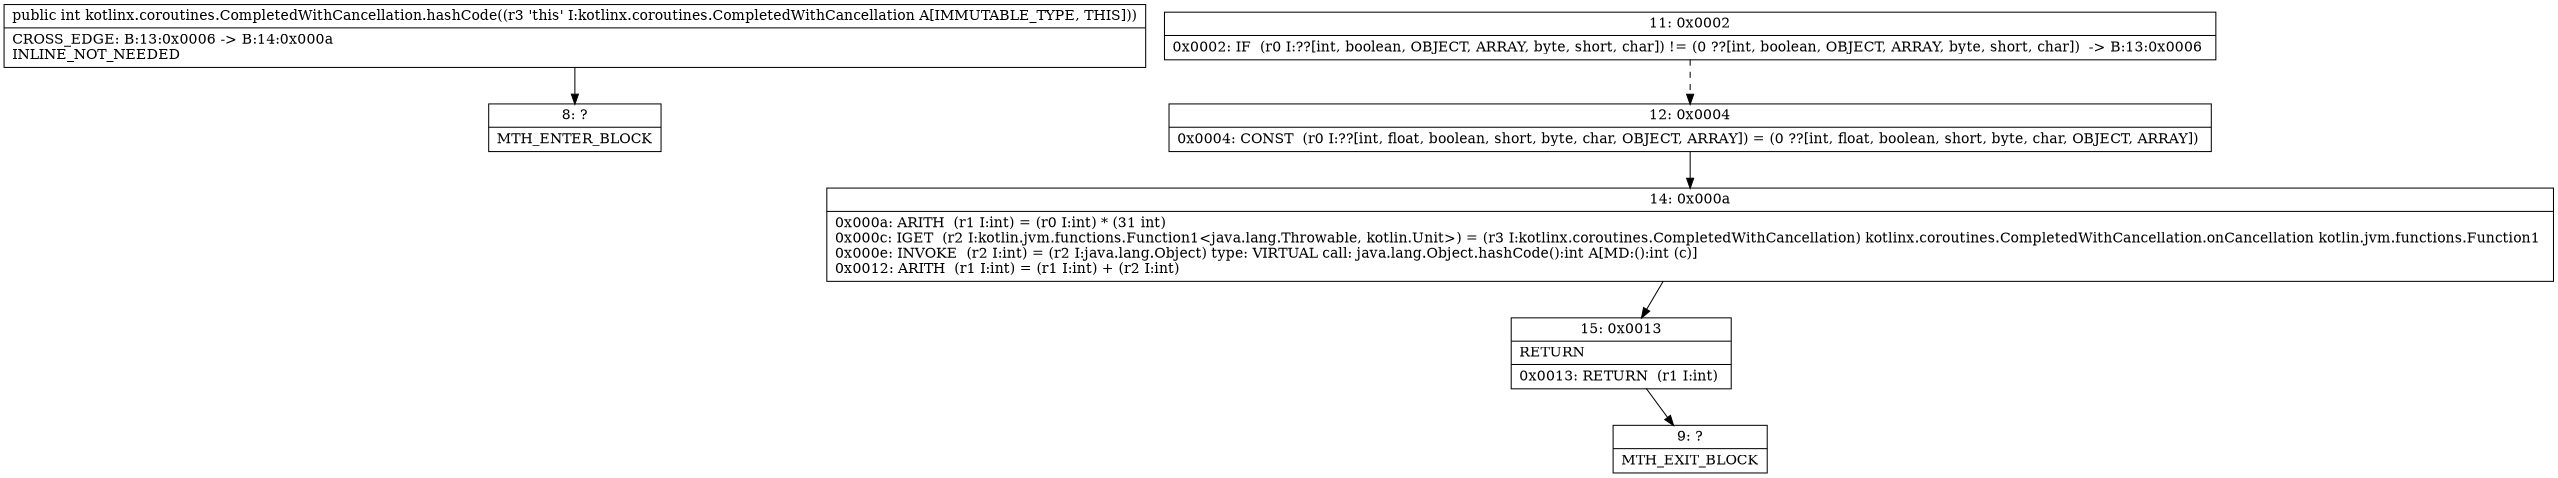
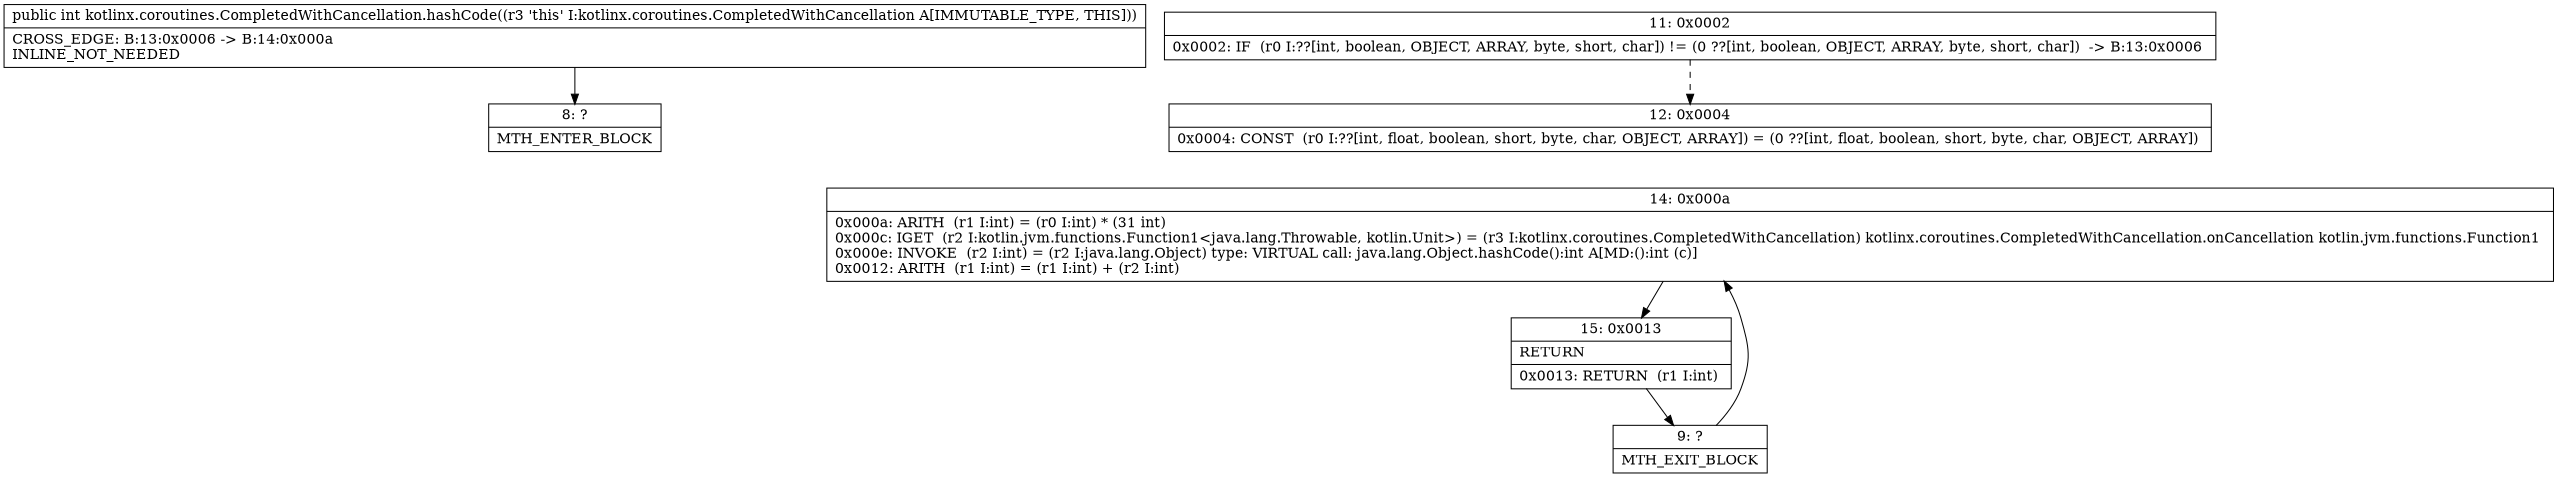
edge "12: 0x0004" -> "14: 0x000a": now "9: ?" -> "14: 0x000a"
